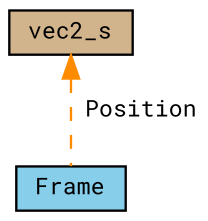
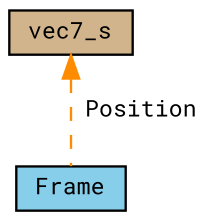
node "vec2_s": label "vec2_s" -> "vec7_s"
